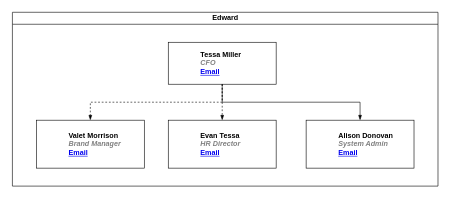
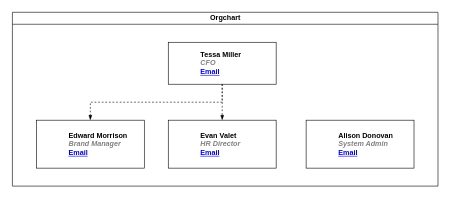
node "Edward": label "Edward" -> "Orgchart"
edge "Tessa Miller CFO Email" -> "Alison Donovan System Admin Email": removed
node "Valet Morrison Brand Manager Email": label "Valet Morrison Brand Manager Email" -> "Edward Morrison Brand Manager Email"
node "Evan Tessa HR Director Email": label "Evan Tessa HR Director Email" -> "Evan Valet HR Director Email"
